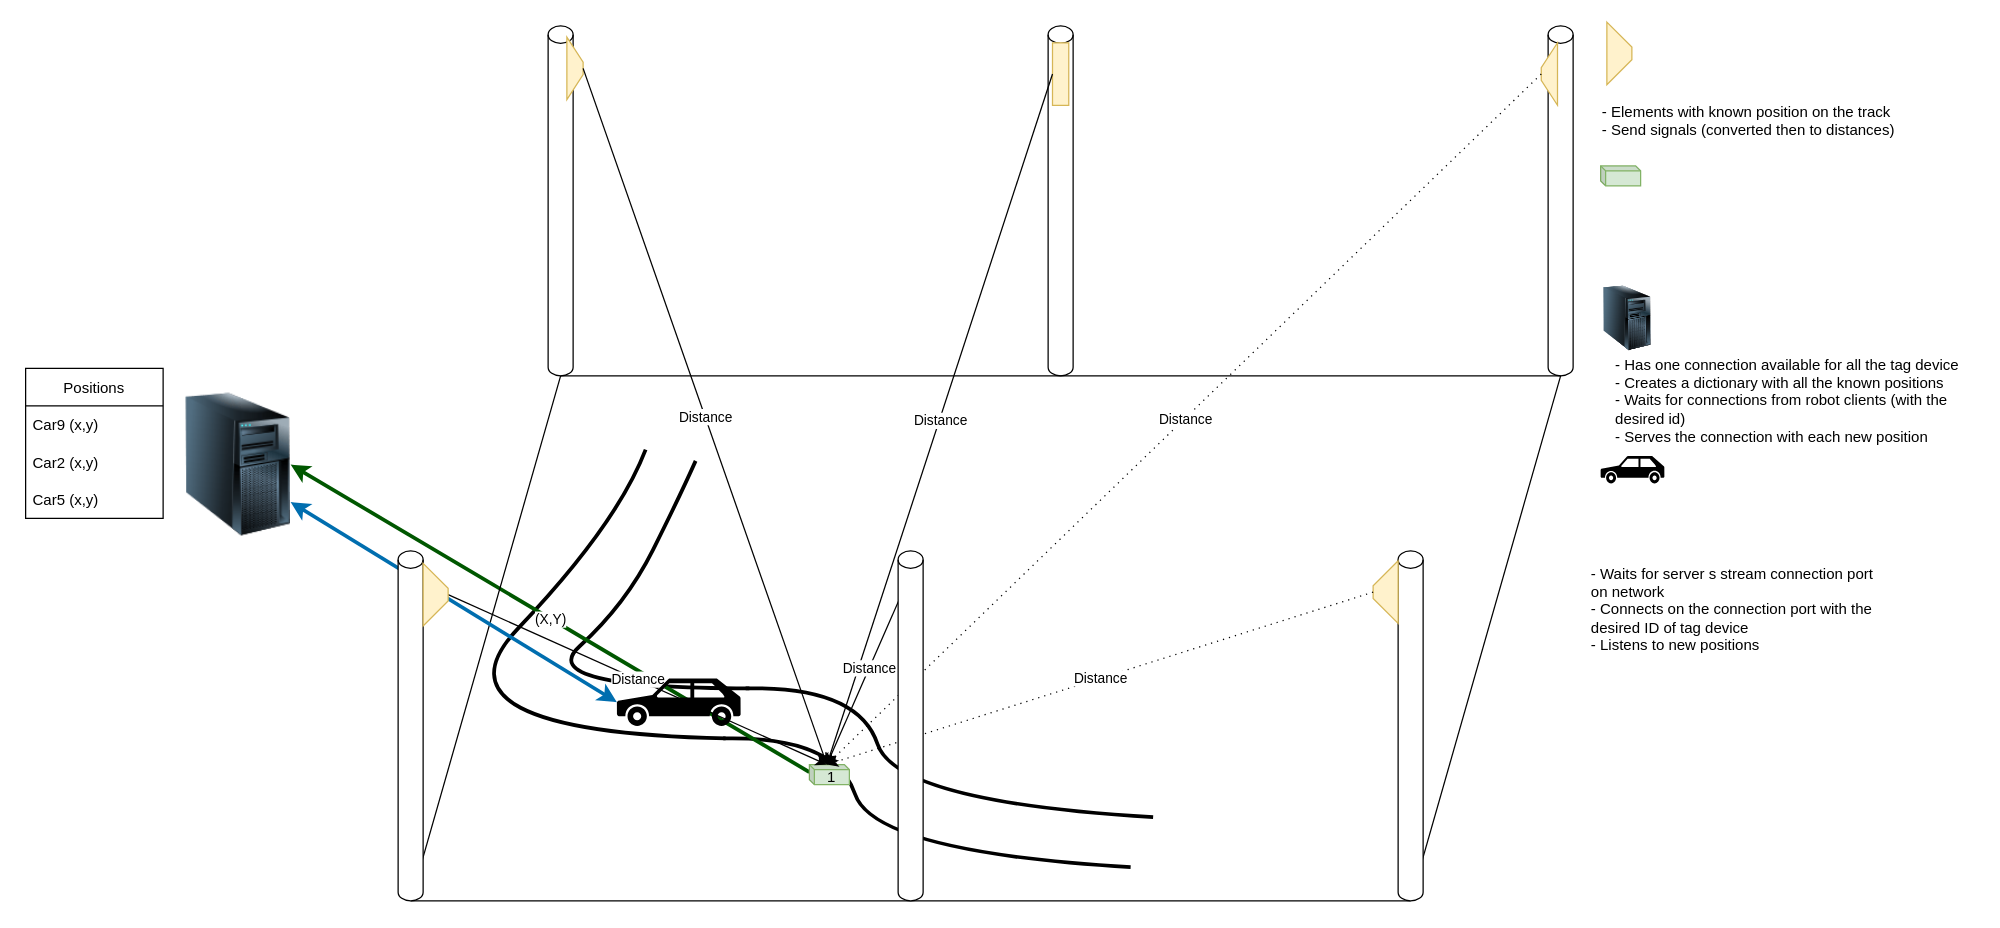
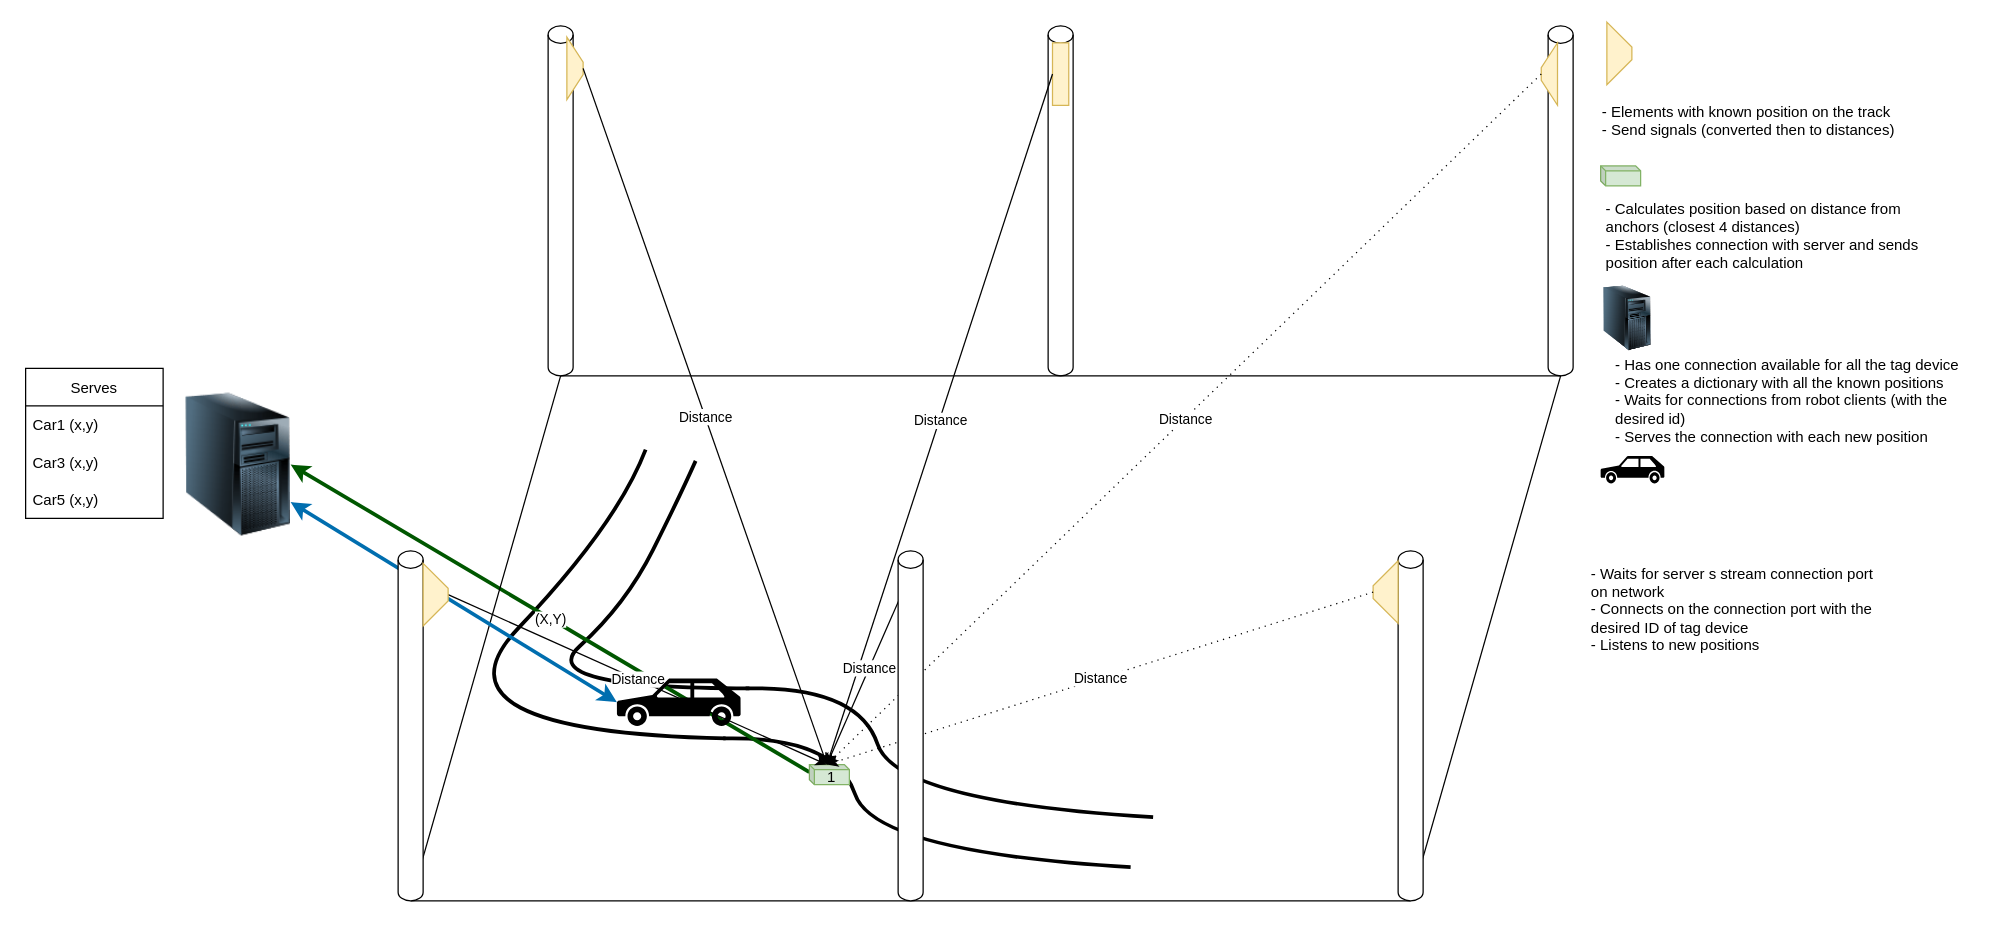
node "- Calculates position based on distance from anchors (closest 4 distances) - Establishes connection with server and sends position after each calculation": added
node "Positions": label "Positions" -> "Serves"
node "Car9 (x,y)": label "Car9 (x,y)" -> "Car1 (x,y)"
node "Car2 (x,y)": label "Car2 (x,y)" -> "Car3 (x,y)"
